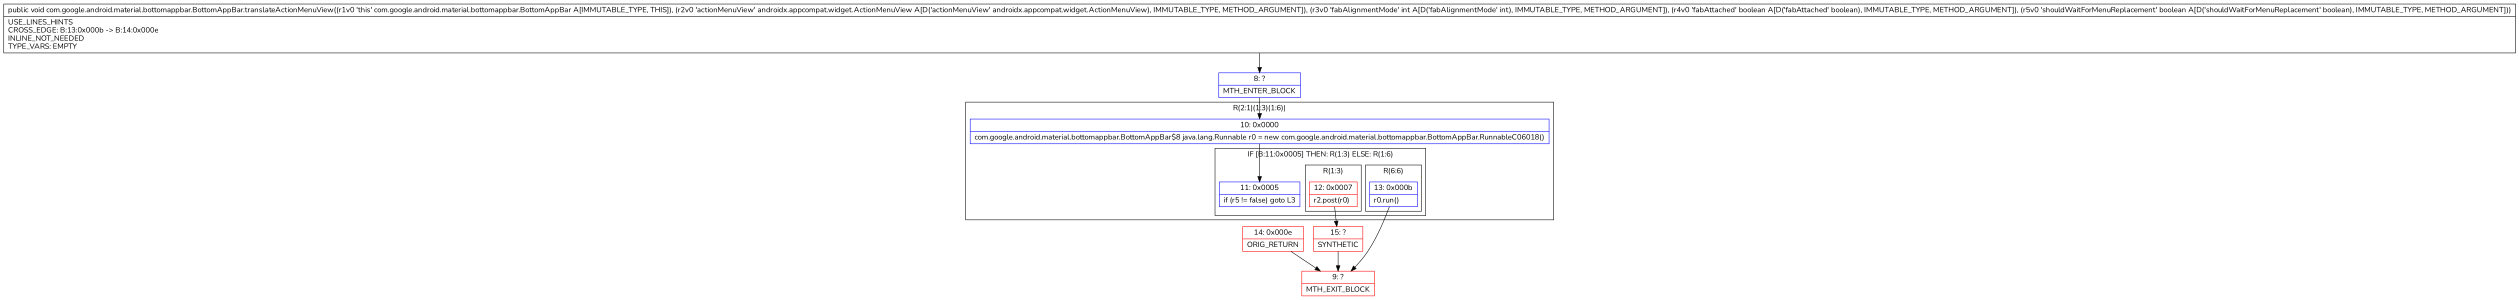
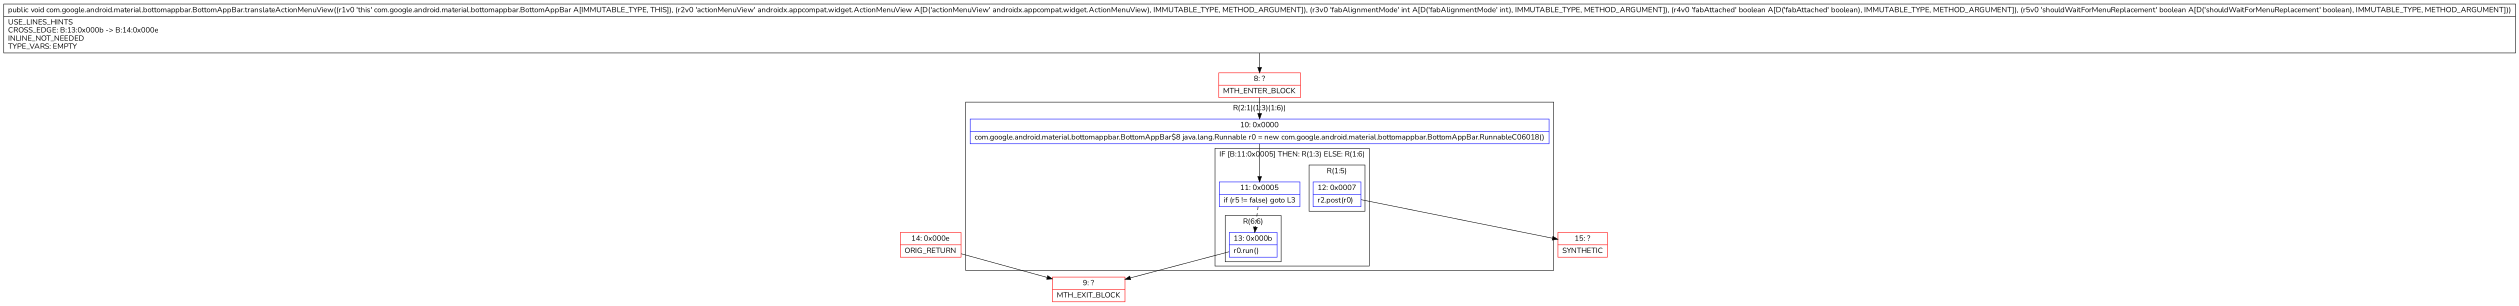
node "8: ?": color blue -> red
cluster "R(1:3)": label "R(1:3)" -> "R(1:5)"
node "12: 0x0007": color red -> blue
edge "11: 0x0005" -> "13: 0x000b": added
edge "15: ?" -> "9: ?": removed
